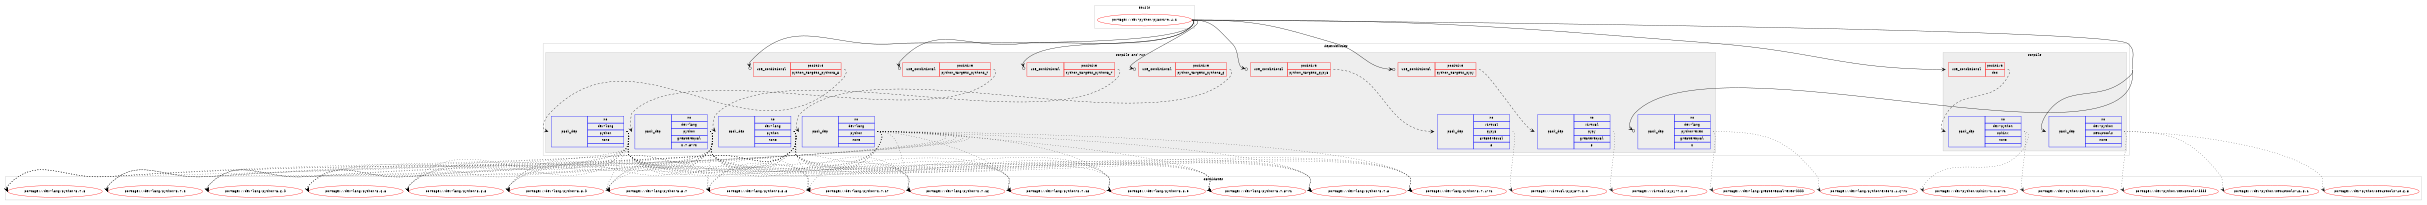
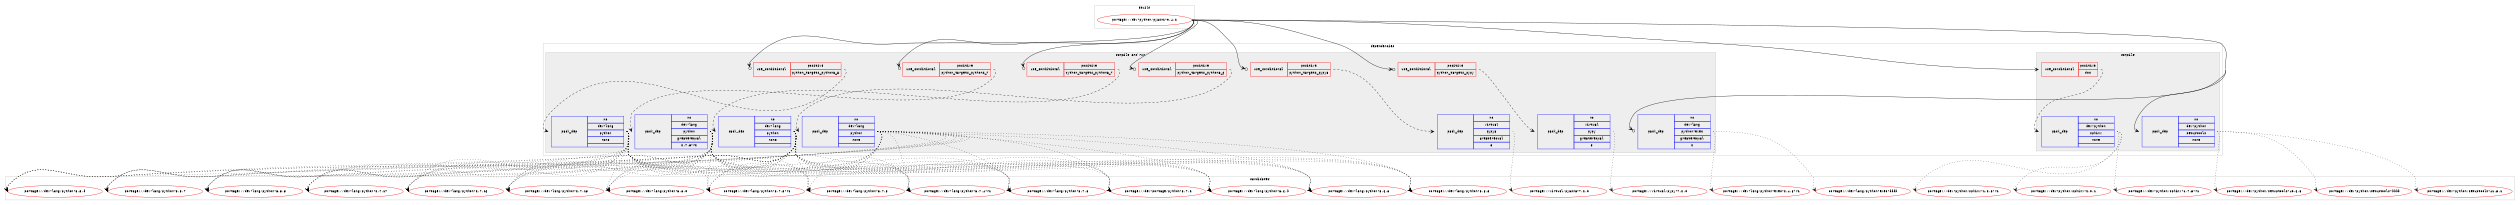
node "portage://dev-lang/python-3.7.2": label "portage://dev-lang/python-3.7.2" -> "portage://dev-portage/python-3.7.2"
node "portage://virtual/pypy3-7.2.0": label "portage://virtual/pypy3-7.2.0" -> "portage://virtual/pyasn3-7.2.0"
node "portage://dev-lang/greaterequal-exec-9999": label "portage://dev-lang/greaterequal-exec-9999" -> "portage://dev-lang/python-exec-9999"
node "portage://dev-python/sphinx-1.7.5-r1": added
